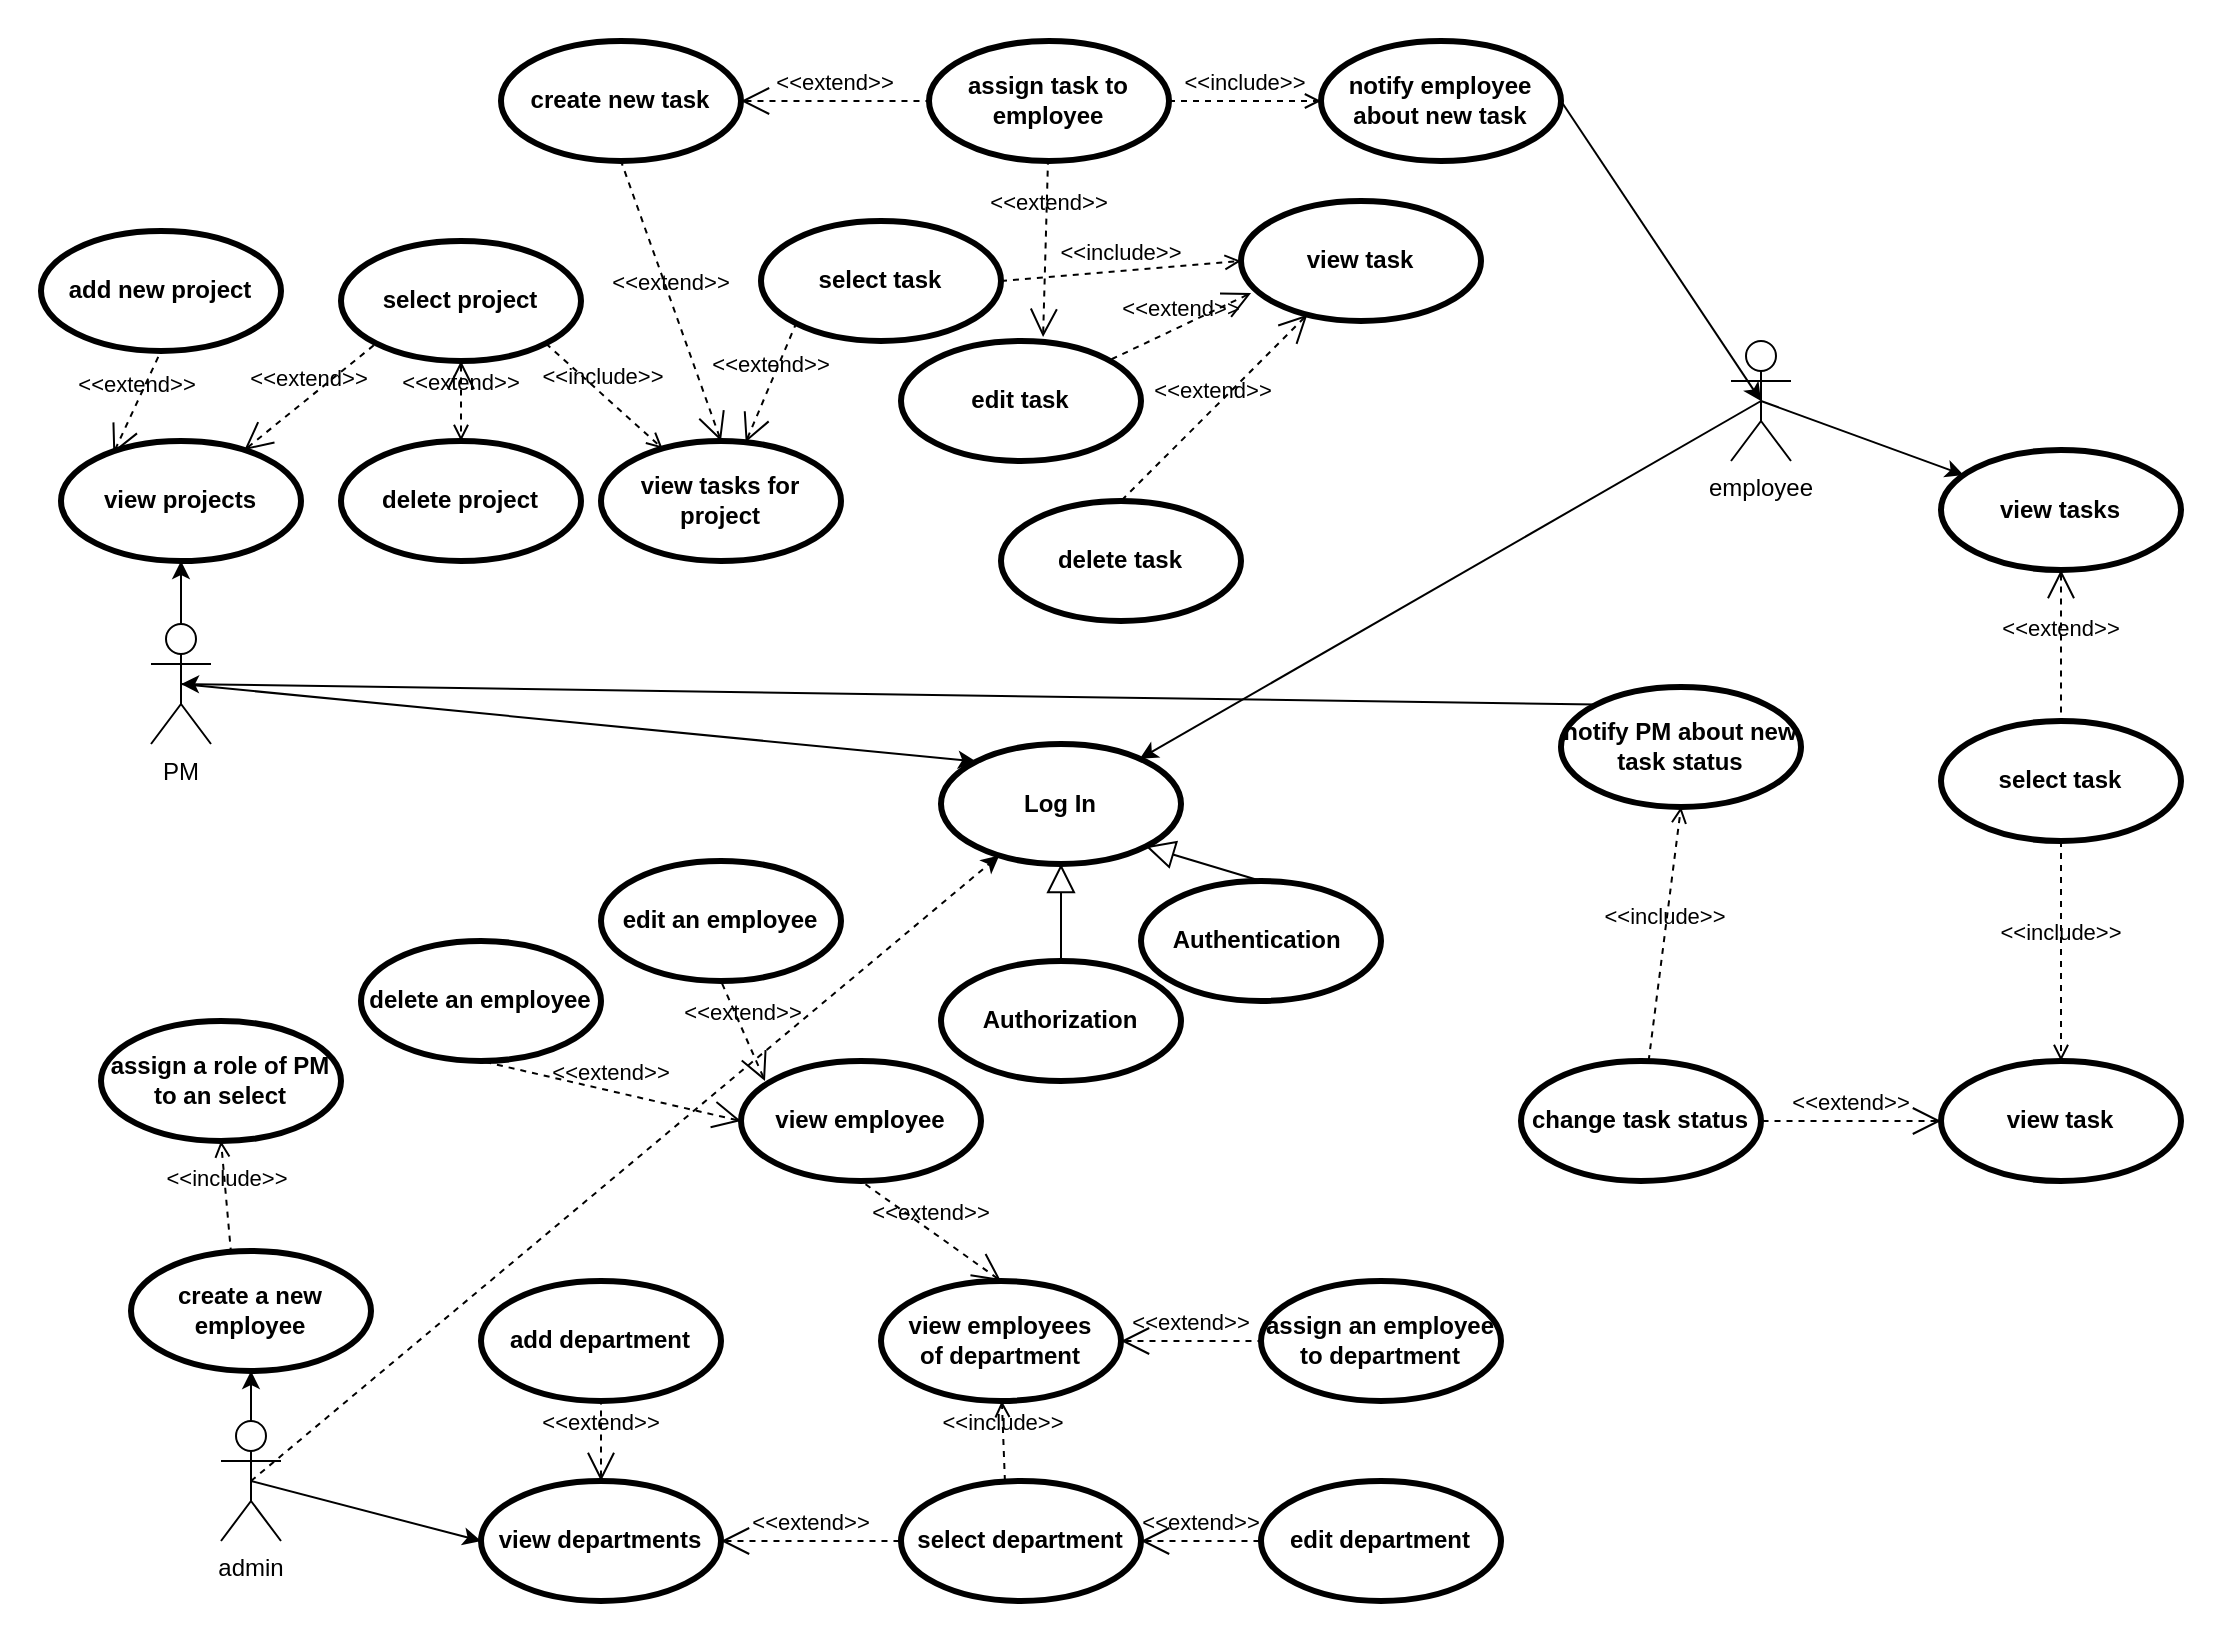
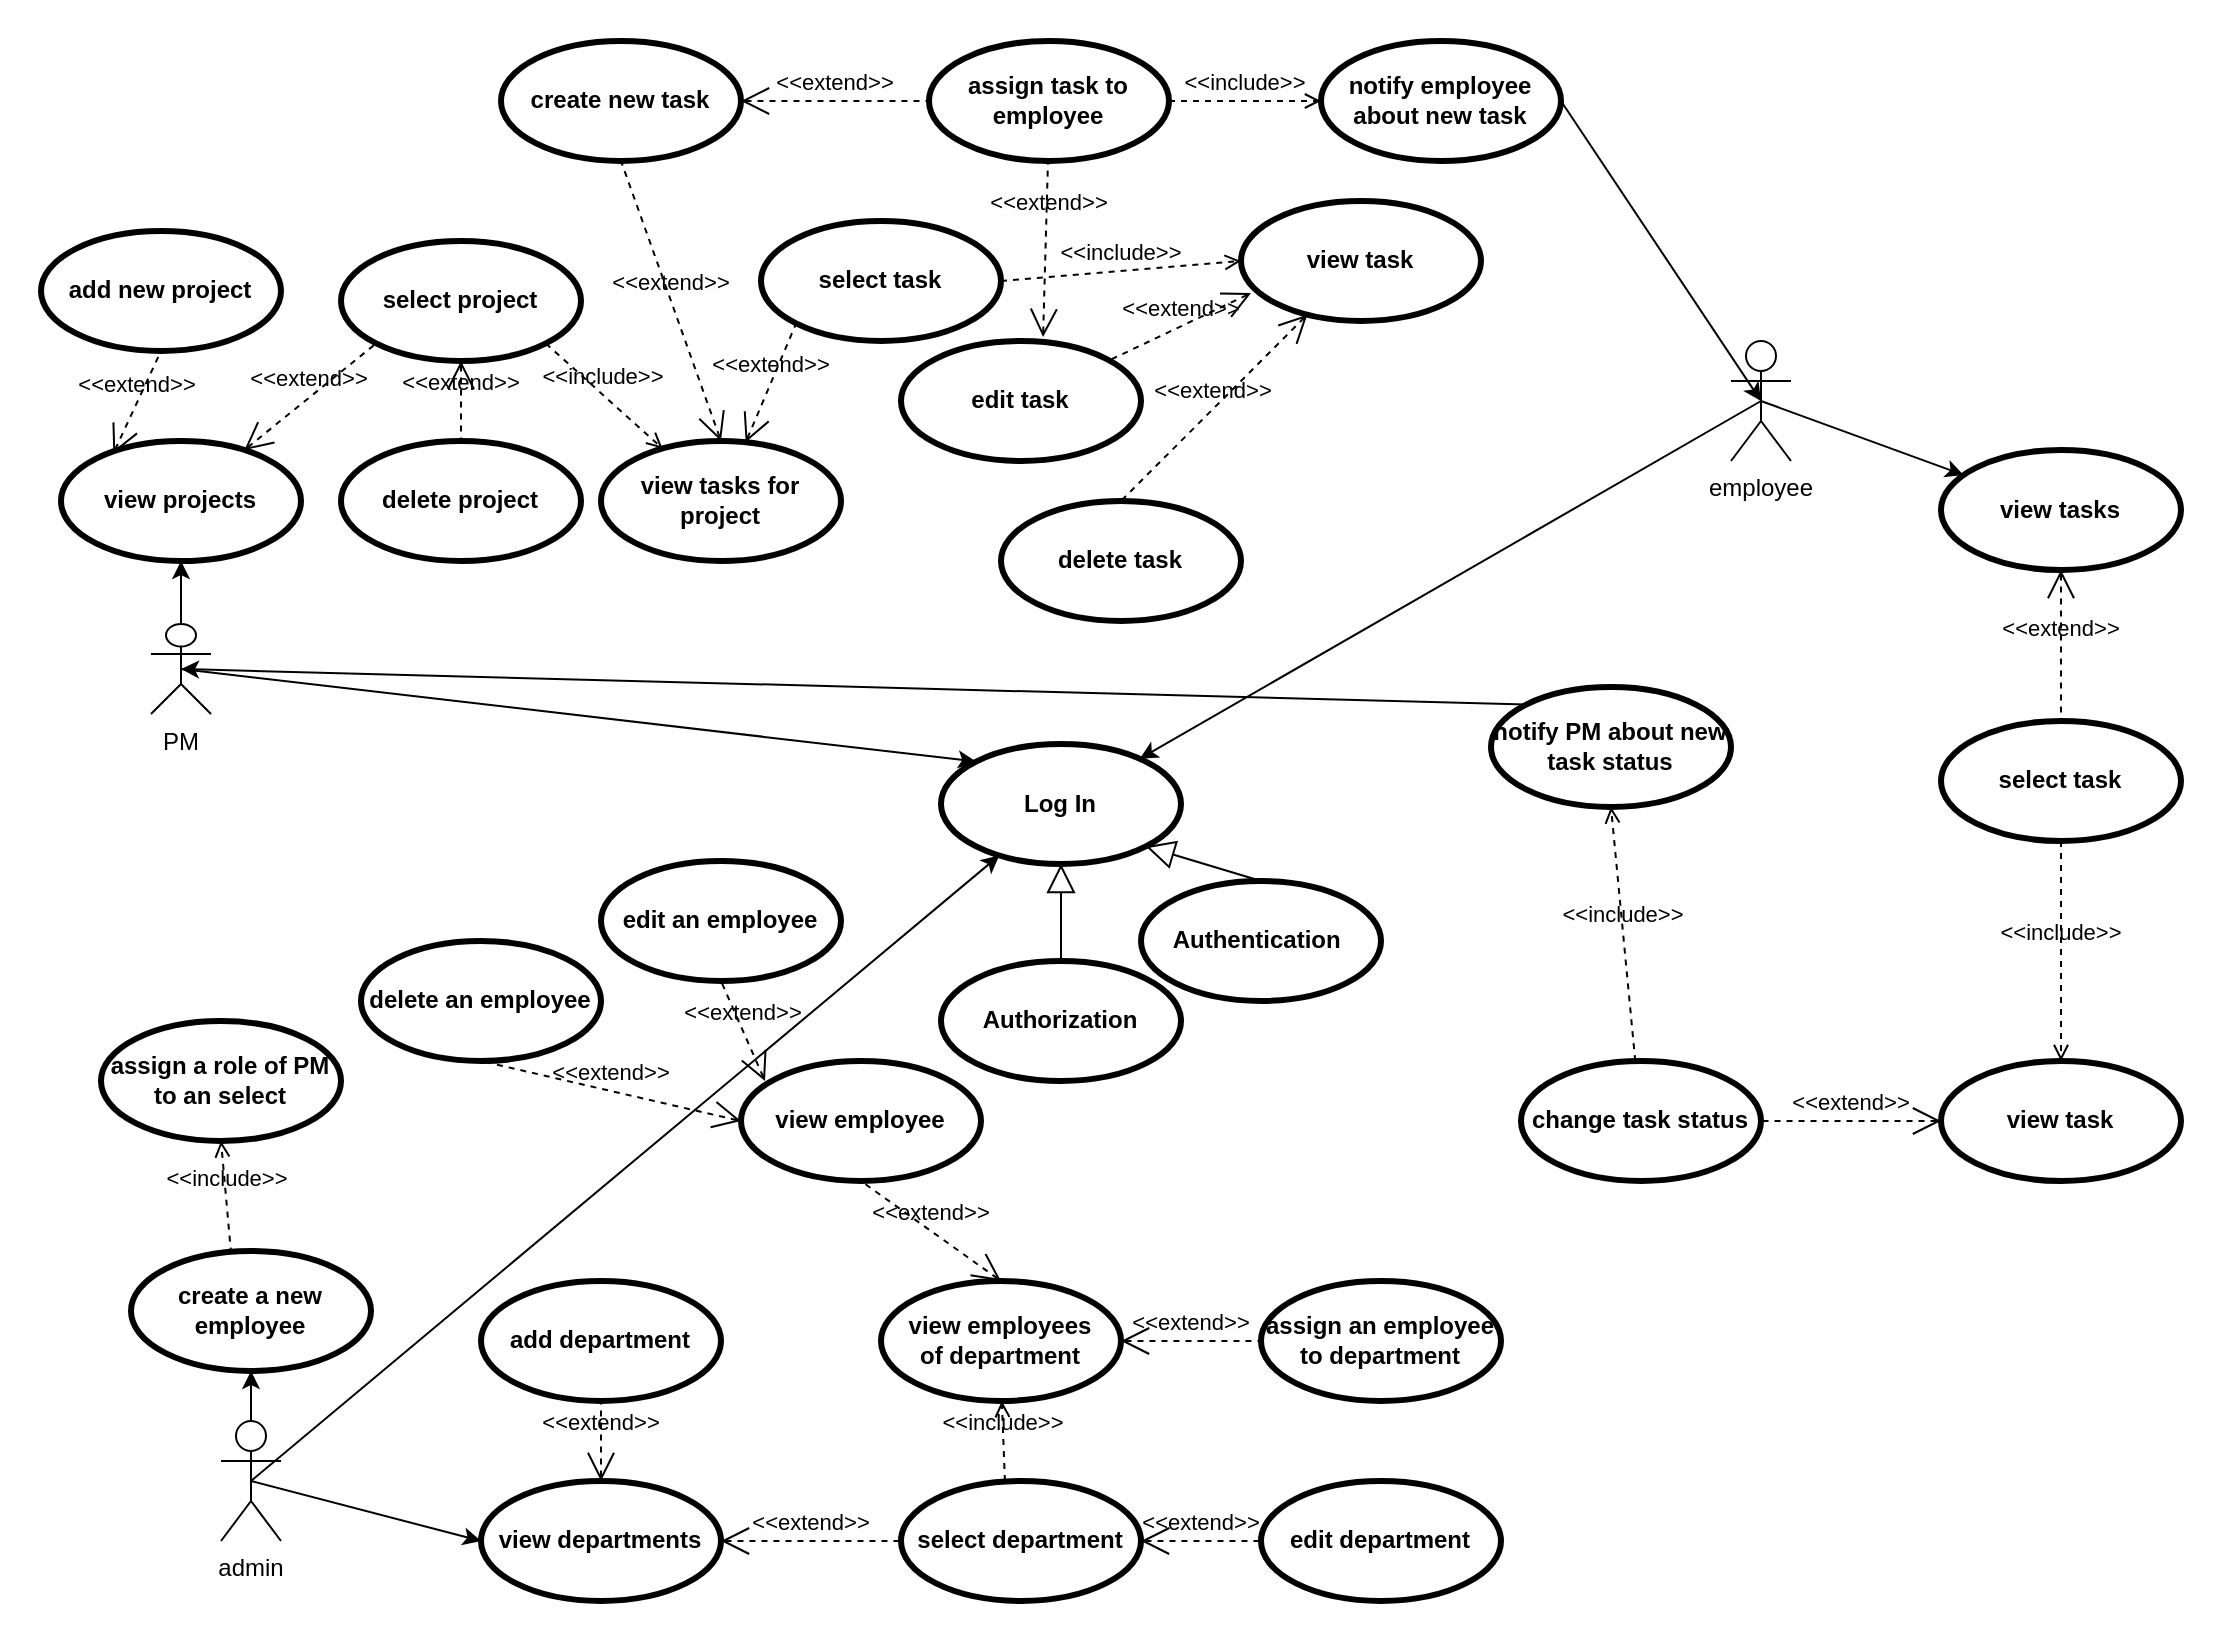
edge "select project" -- "delete project": arrowhead open -> none
node "PM": size 60x120 -> 60x90
node "notify PM about new task status": moved (1681, 747) -> (1611, 747)
edge "admin" -> "Log In": style dashed -> solid
